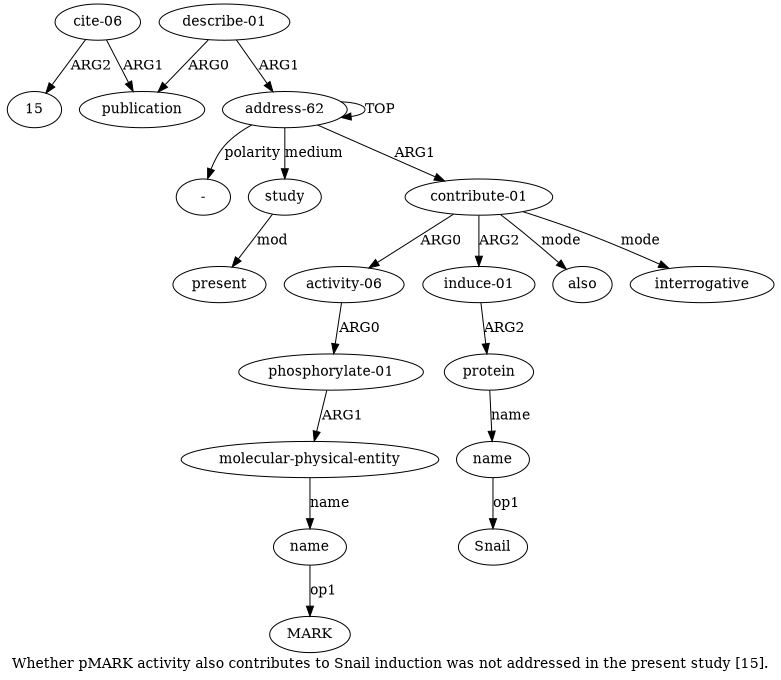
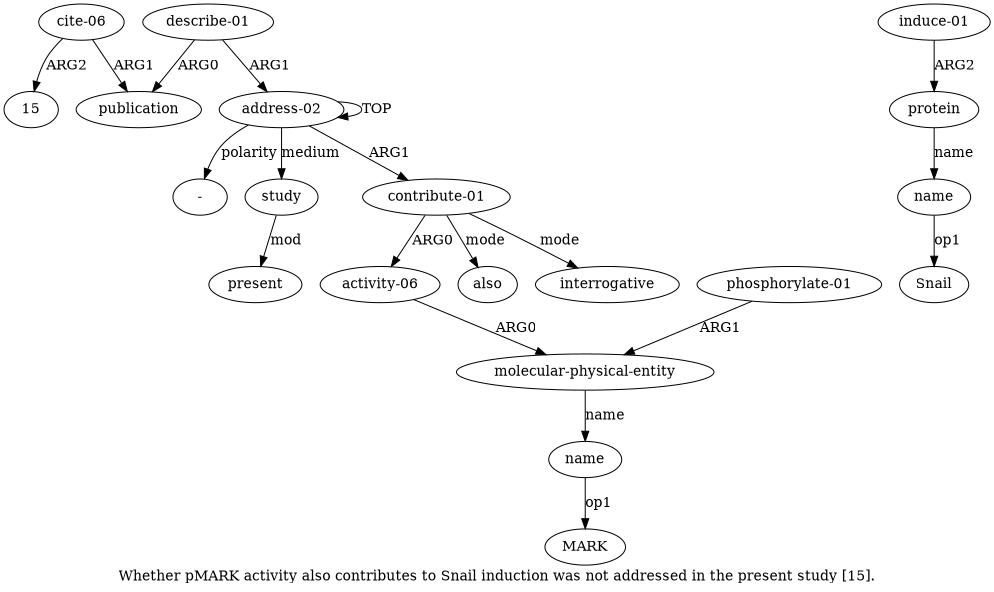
node "address-62": label "address-62" -> "address-02"
edge "contribute-01" -> "induce-01": removed, label "ARG2"
edge "activity-06" -> "phosphorylate-01": now "activity-06" -> "molecular-physical-entity"
